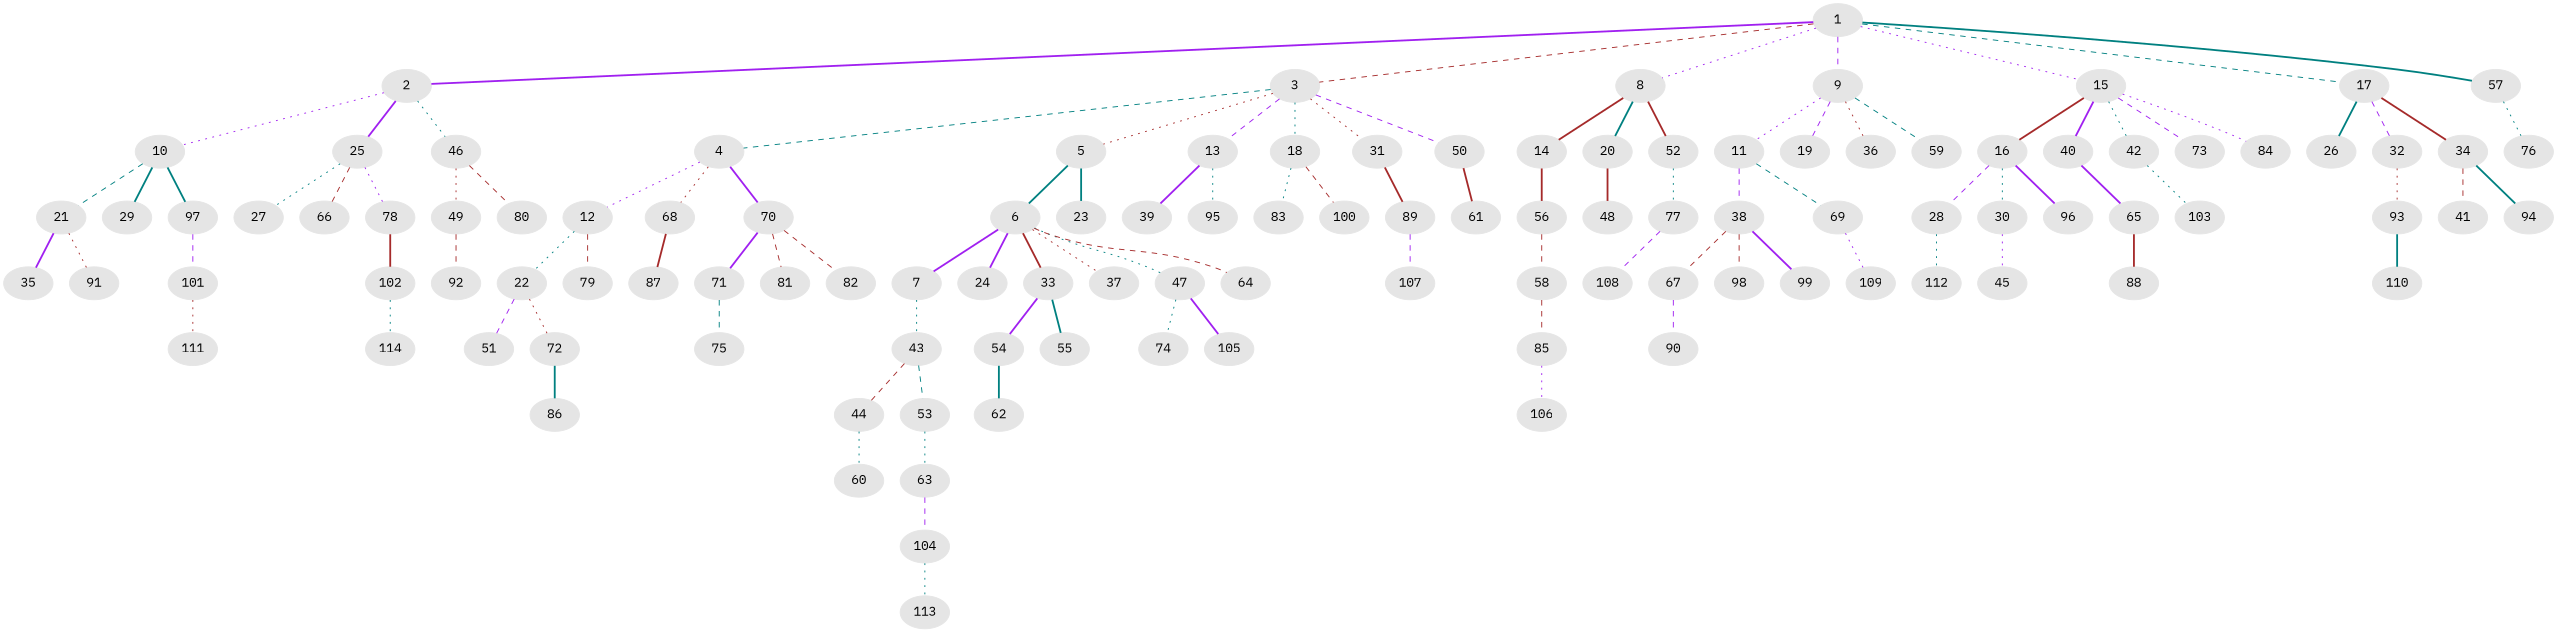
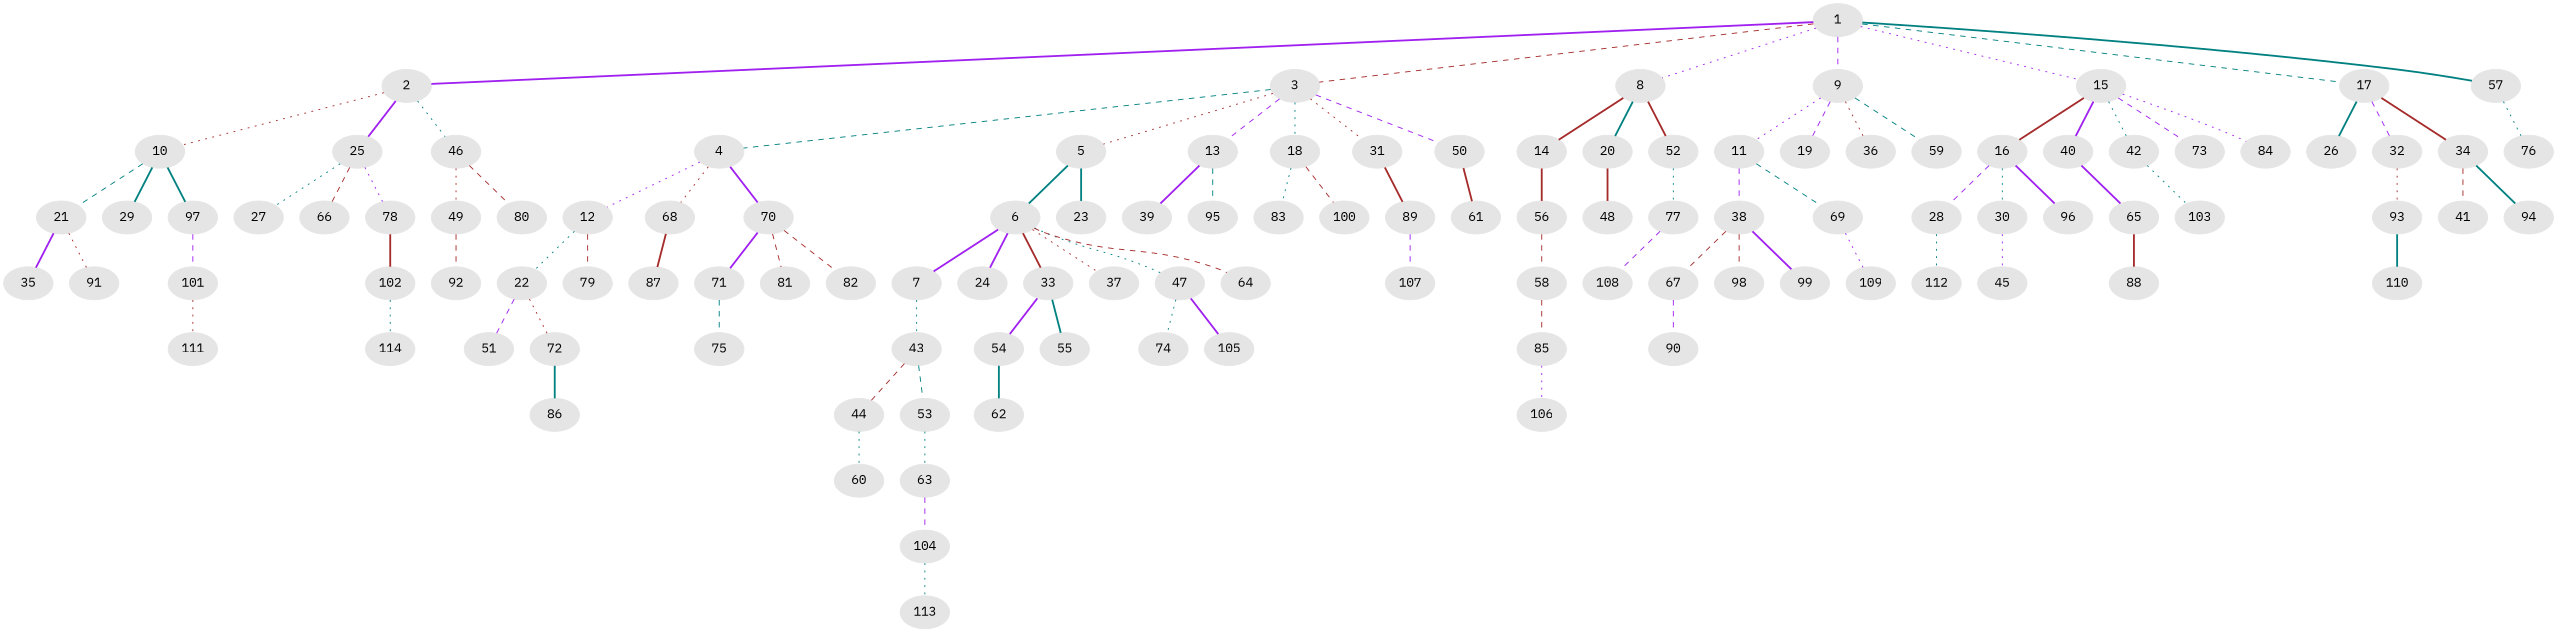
edge "2" -- "10": color purple -> brown
edge "13" -- "95": style dotted -> dashed
